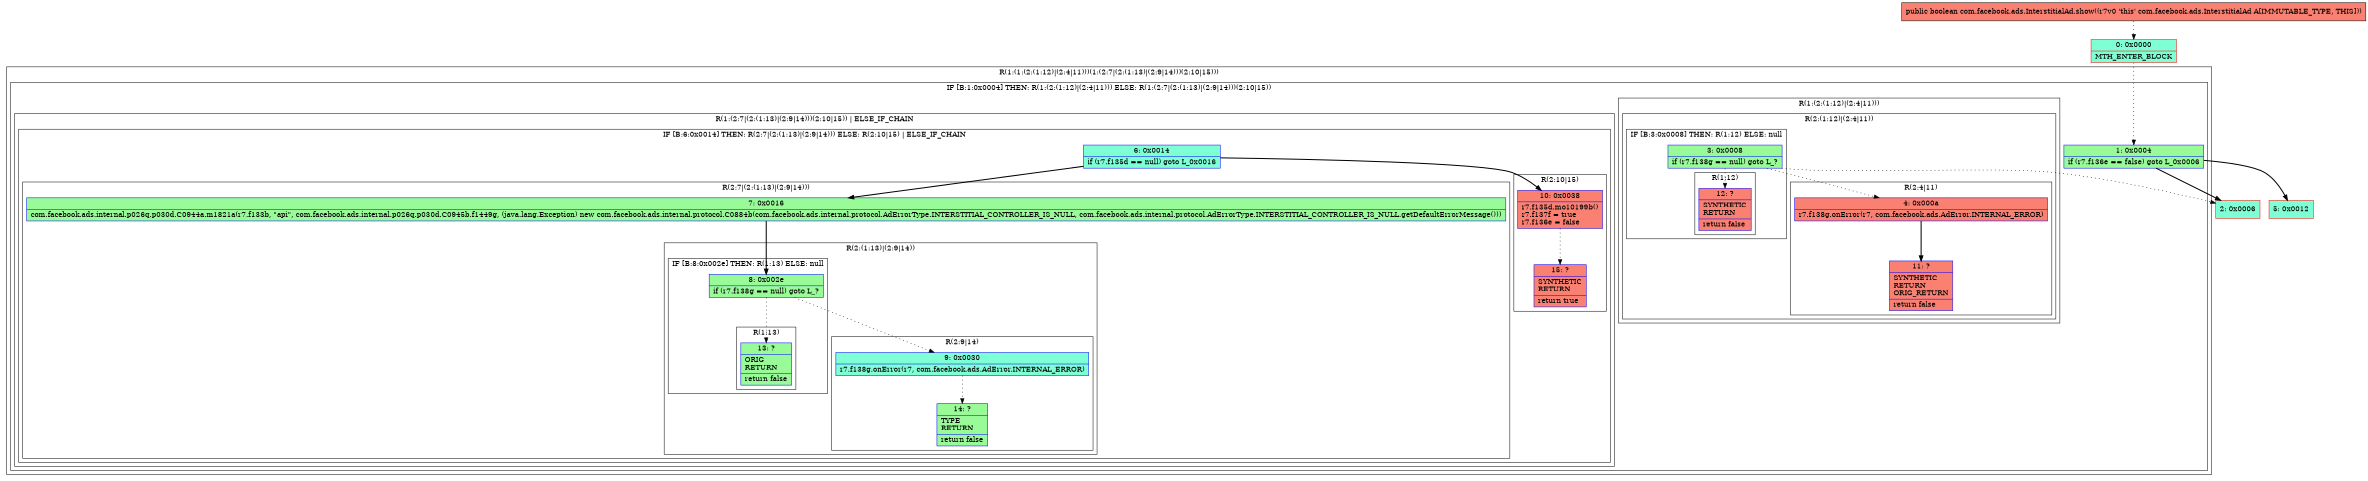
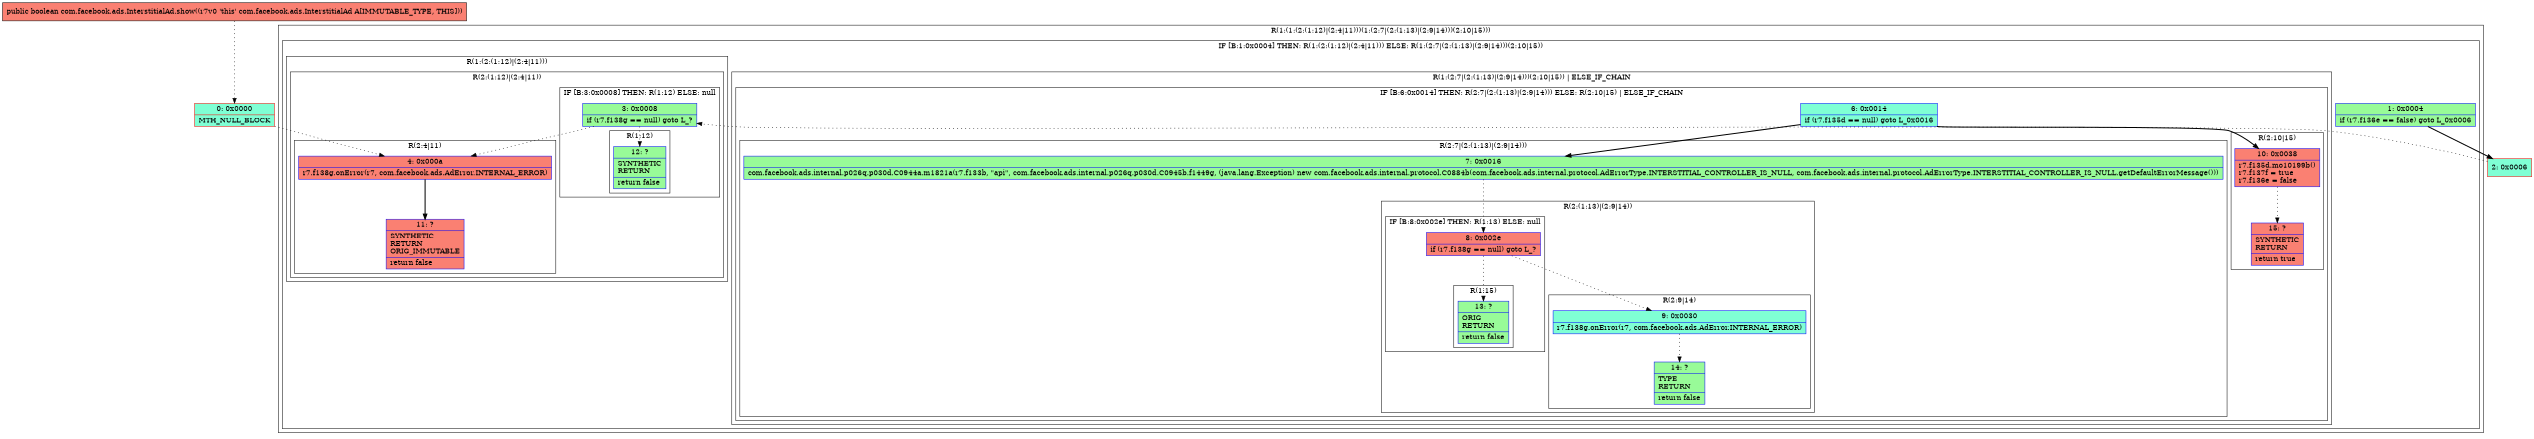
node "0: 0x0000": text "MTH_ENTER_BLOCK" -> "MTH_NULL_BLOCK"
edge "0: 0x0000" -> "1: 0x0004": now "0: 0x0000" -> "4: 0x000a"
edge "3: 0x0008" -> "2: 0x0006": reversed
node "12: ?": fillcolor salmon -> palegreen
node "5: 0x0012": removed
edge "7: 0x0016" -> "8: 0x002e": style bold -> dotted
node "8: 0x002e": fillcolor palegreen -> salmon
node "11: ?": text "ORIG_RETURN" -> "ORIG_IMMUTABLE"
cluster "R(1:13)": label "R(1:13)" -> "R(1:15)"
